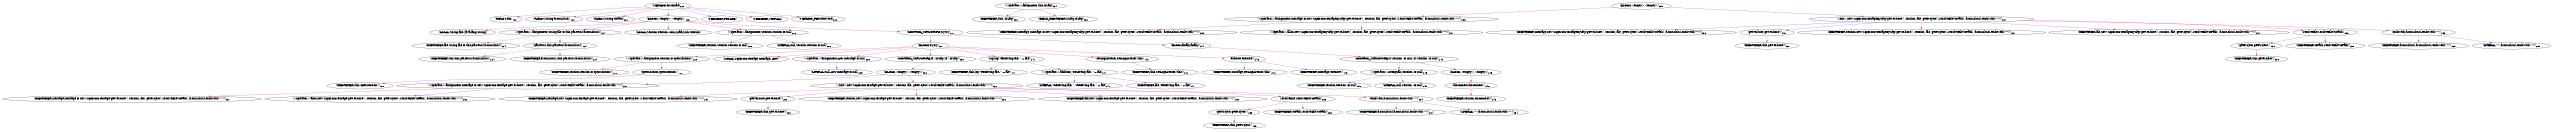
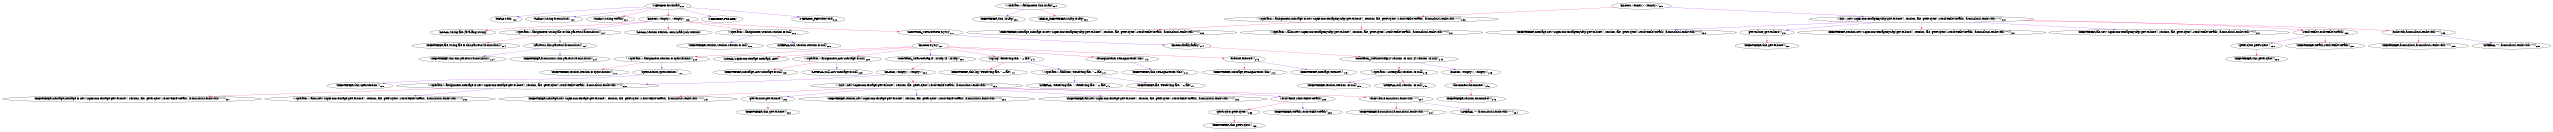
node "(MODIFIER,VIRTUAL)": removed
node "(IDENTIFIER,message,ANY message = null)": added
